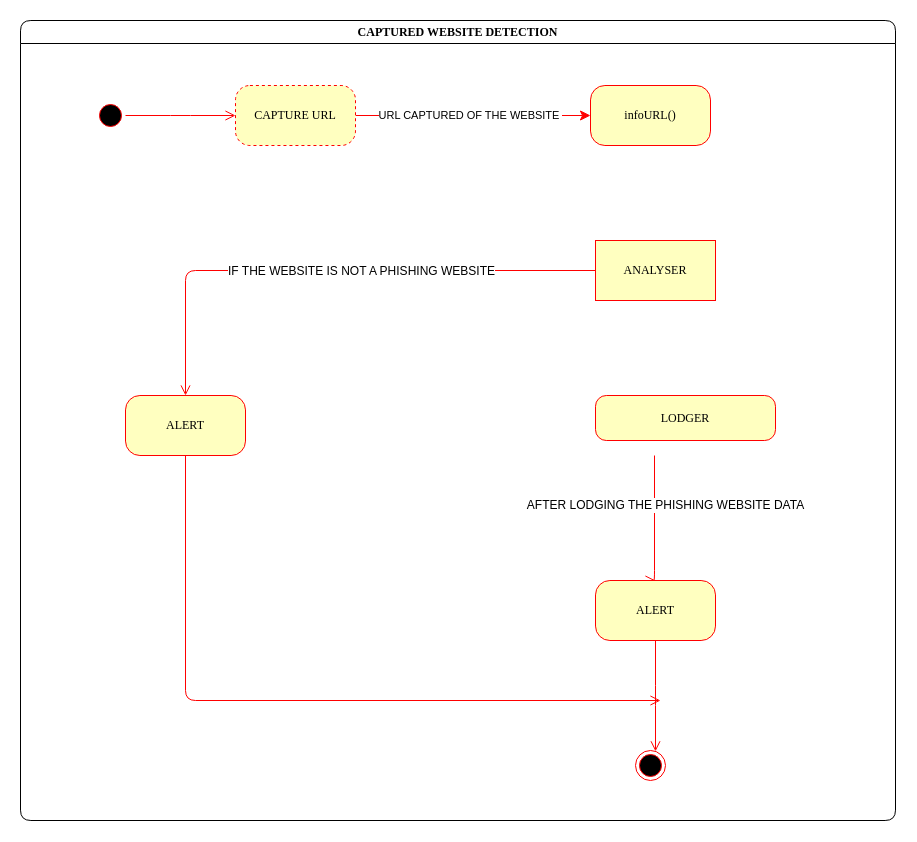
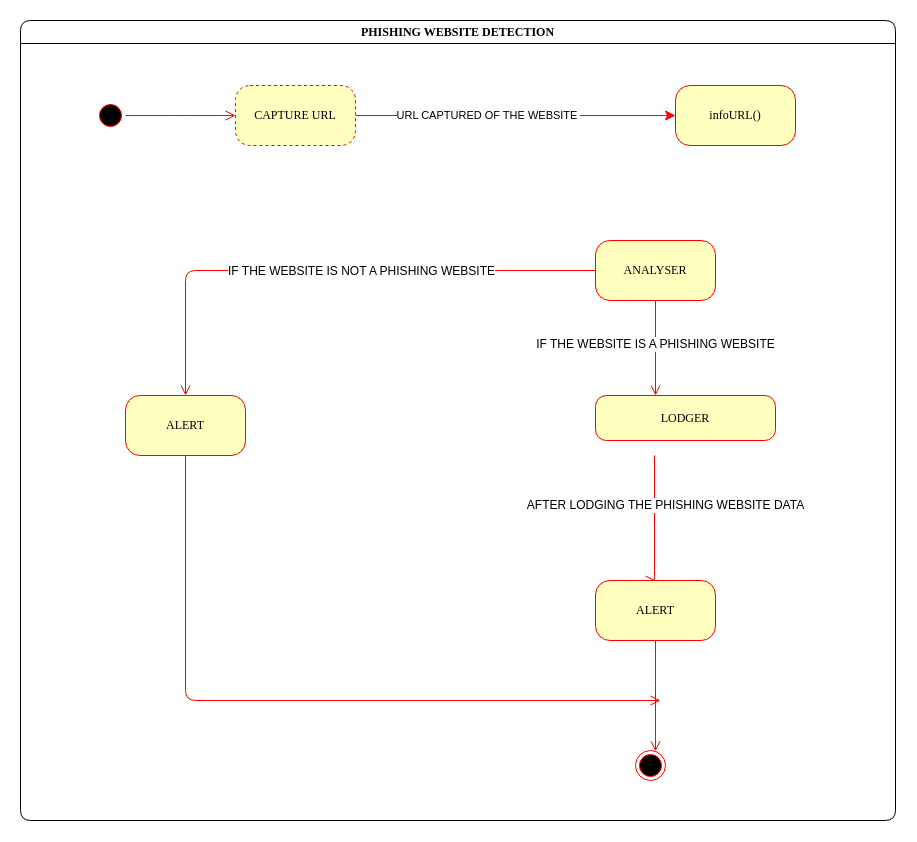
node "CAPTURED WEBSITE DETECTION": label "CAPTURED WEBSITE DETECTION" -> "PHISHING WEBSITE DETECTION"
node "infoURL()": moved (651, 116) -> (736, 116)
node "ANALYSER": shape rectangle -> rounded rectangle
edge "ANALYSER" -> "LODGER": added, label "IF THE WEBSITE IS A PHISHING WEBSITE"
